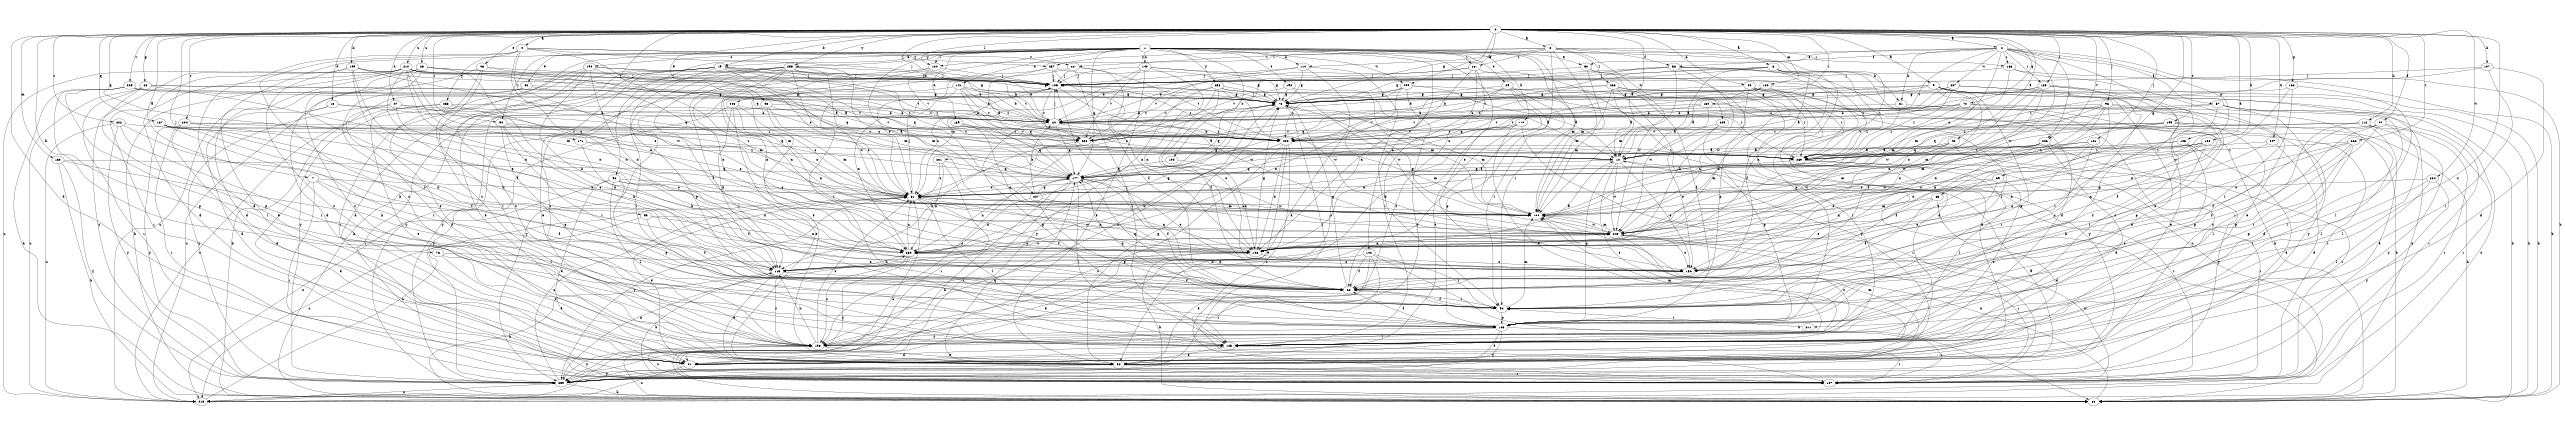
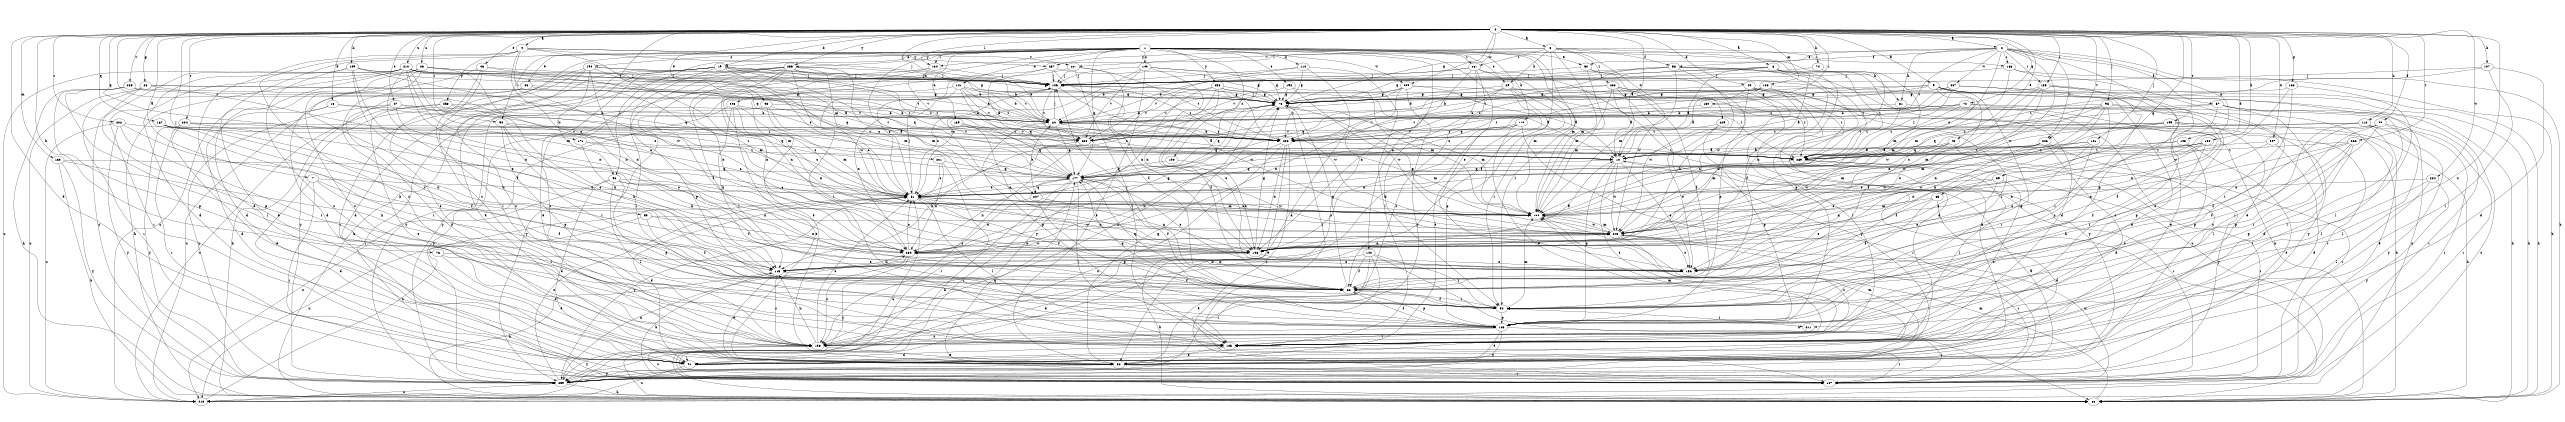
edge "3" -> "114": now "3" -> "29"
node "74": added
edge "225" -> "73": removed, label "g"
edge "210" -> "10": label "a" -> "m"
edge "180" -> "20": removed, label "b"
edge "267" -> "136": added, label "m"
edge "180" -> "10": removed, label "a"
edge "185" -> "201": now "0" -> "201"
edge "207" -> "177": reversed
edge "194" -> "115": now "194" -> "93"
edge "83" -> "136": label "x" -> "m"
edge "62" -> "166": added, label "p"
edge "211" -> "94": reversed
